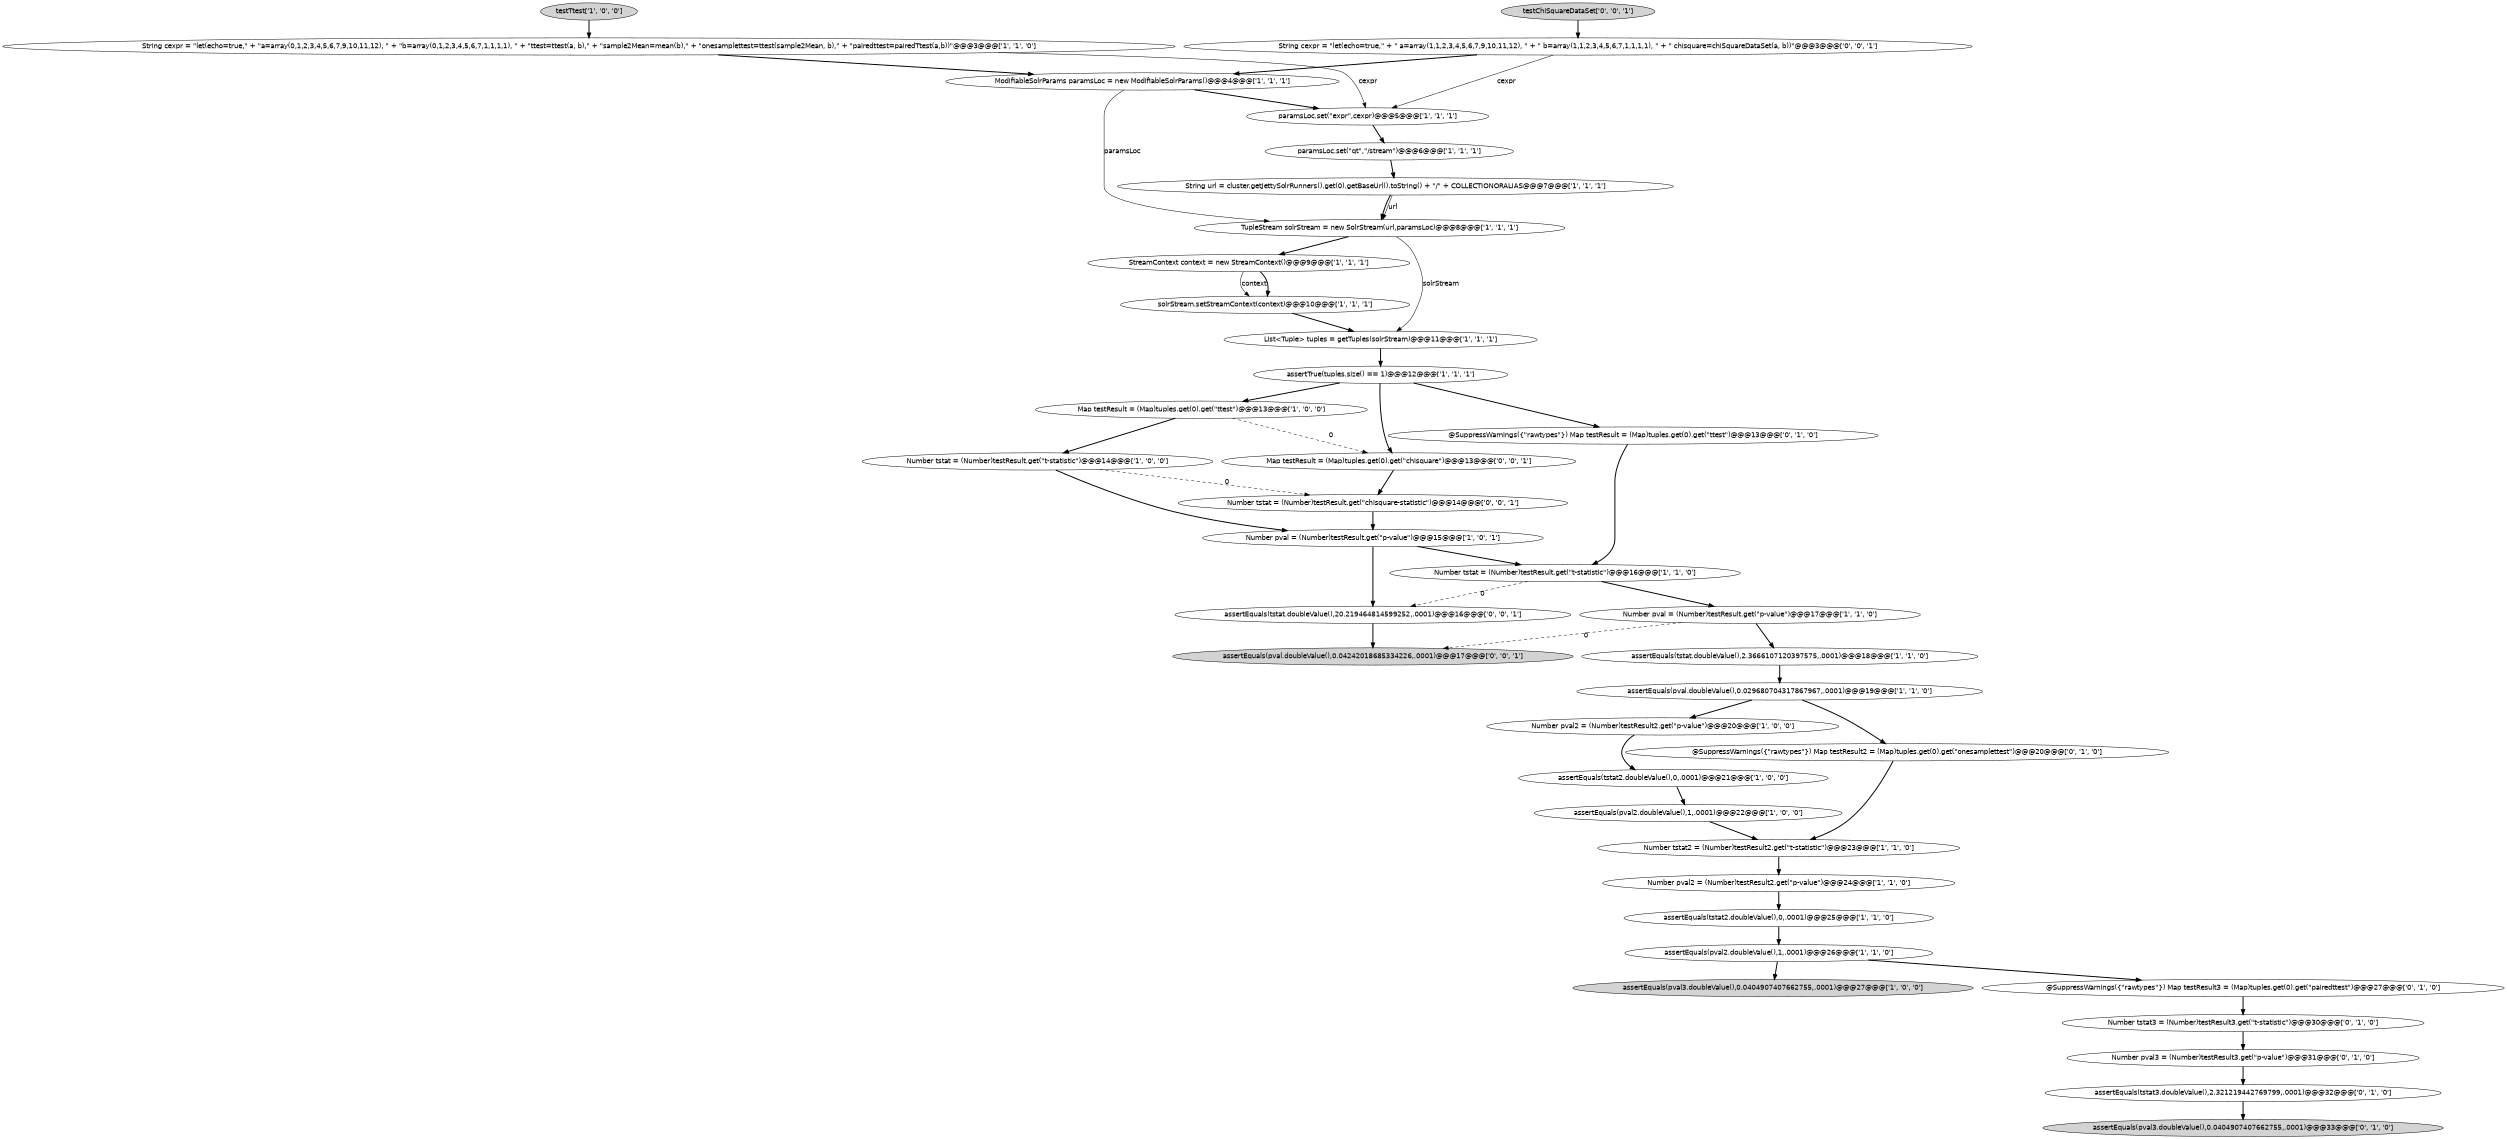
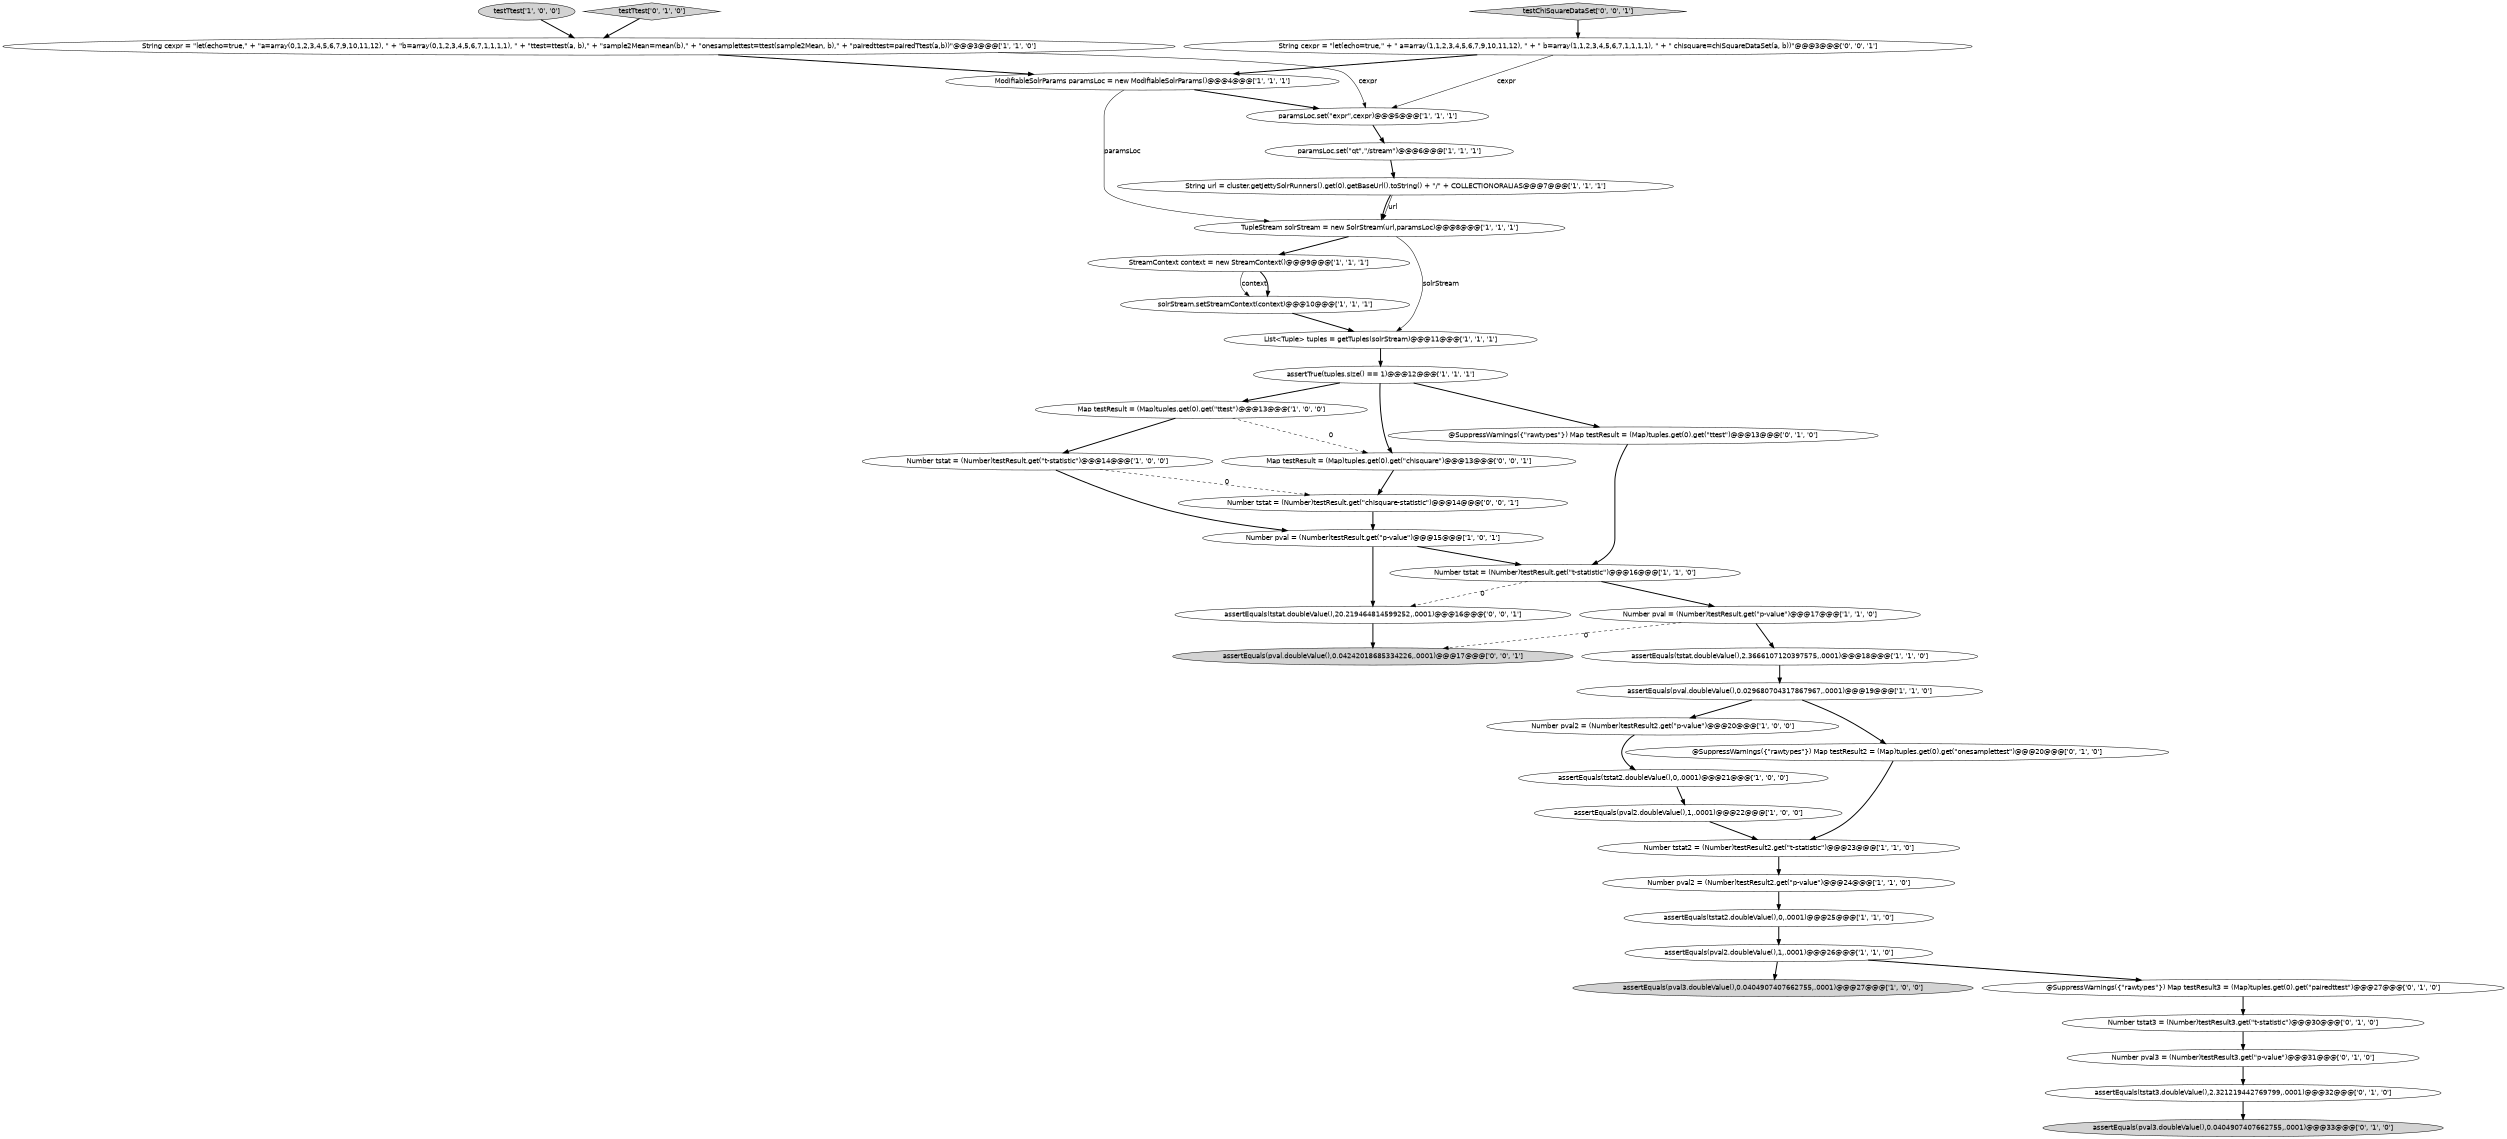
node "testTtest['0', '1', '0']": added
node "testChiSquareDataSet['0', '0', '1']": shape ellipse -> diamond
